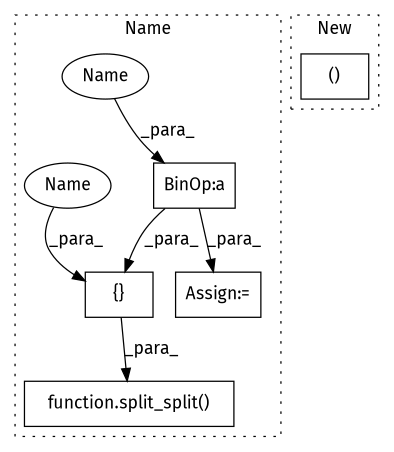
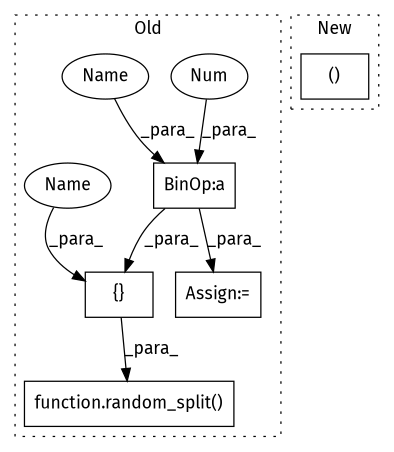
cluster "Name": label "Name" -> "Old"
node "Num": added
node "function.split_split()": label "function.split_split()" -> "function.random_split()"
